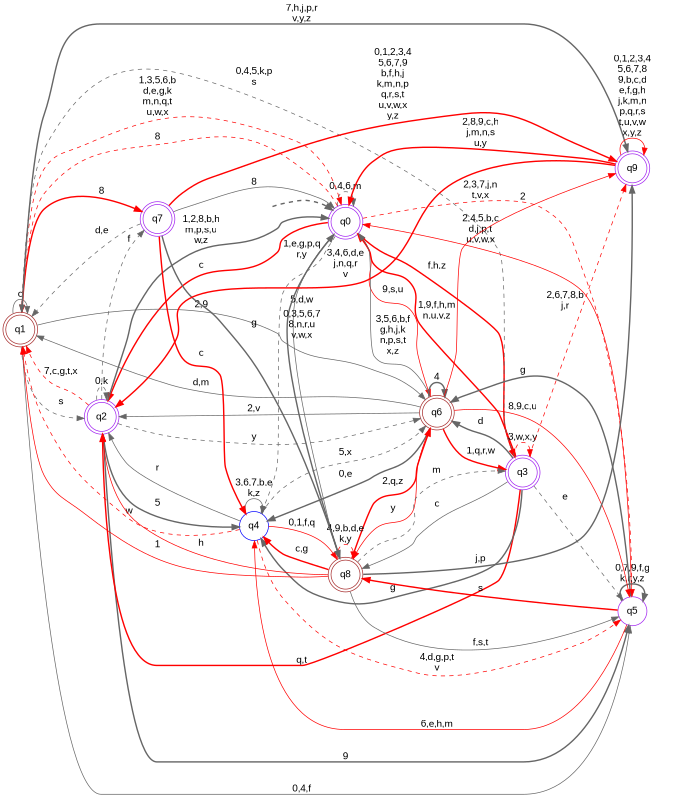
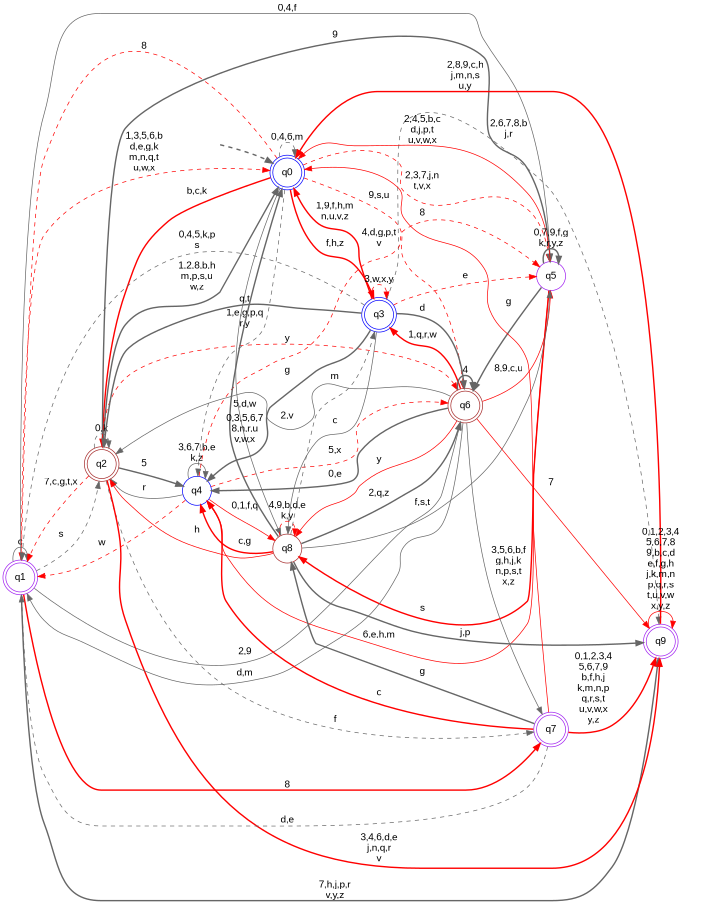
edge "q7" -> "q0": color gray40 -> red
edge "q6" -> "q9": label "2" -> "7"
node "q0": color purple -> blue
edge "q0" -> "q2": label "c" -> "b,c,k"
edge "q9" -> "q2": reversed
edge "q0" -> "q6": style solid -> dashed
edge "q3" -> "q9": color red -> gray40
node "q1": color brown -> purple
edge "q6" -> "q0": now "q6" -> "q7"
node "q2": color purple -> brown
edge "q2" -> "q6": color gray40 -> red
edge "q4" -> "q6": color gray40 -> red
node "q3": color purple -> blue
edge "q8" -> "q6": color red -> gray40
edge "q3" -> "q5": color gray40 -> red
edge "q8" -> "q1": removed, label "1"
node "q8": shape doublecircle -> circle
edge "q3" -> "q2": color red -> gray40
